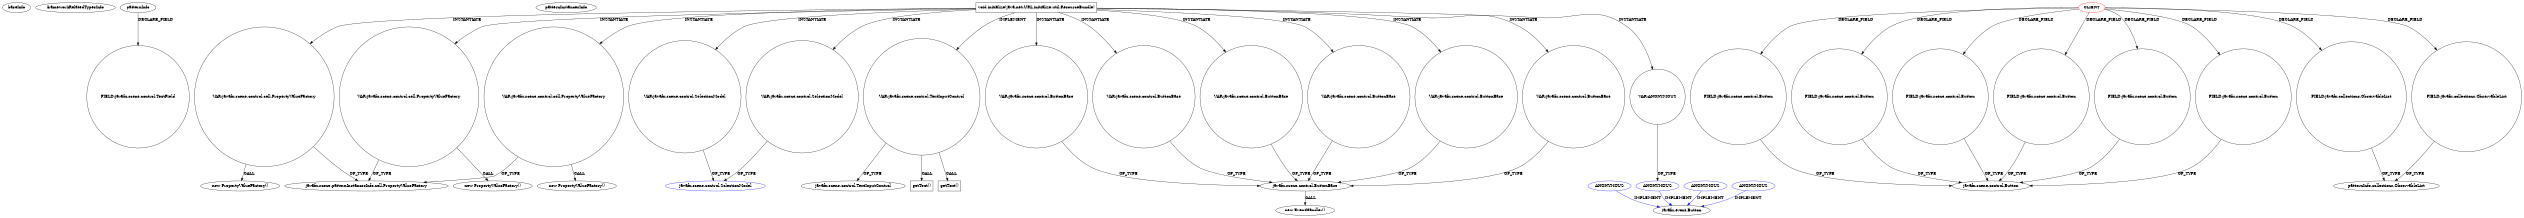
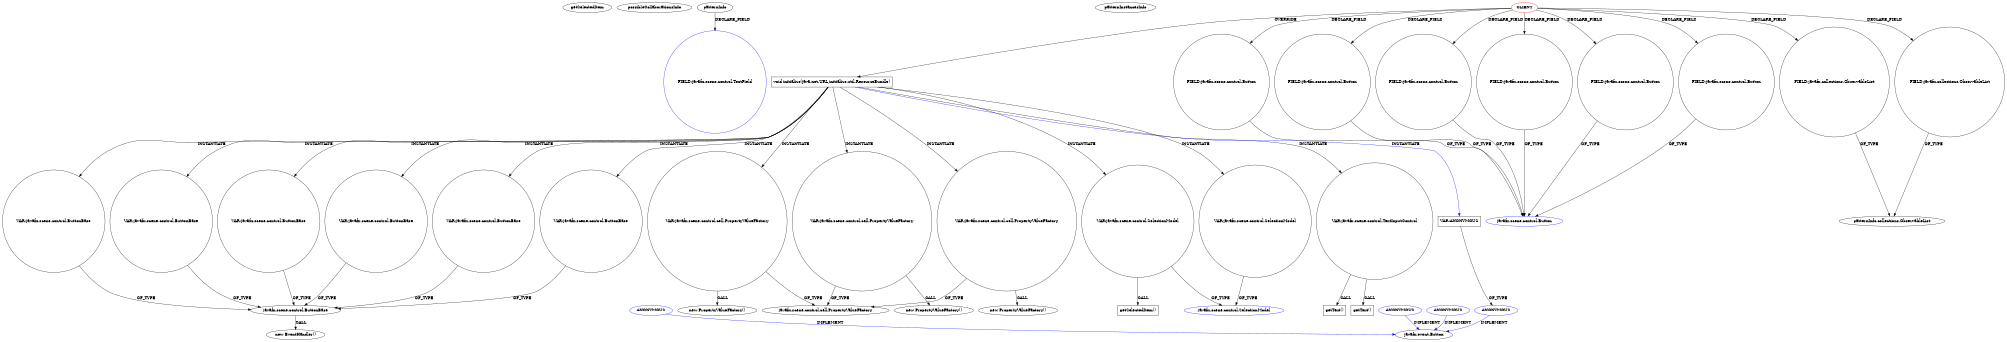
node "baseInfo": removed
node "frameworkRelatedTypesInfo": label "frameworkRelatedTypesInfo" -> "getSelectedItem"
node "possibleCollaborationsInfo": added
edge "void initialize(java.net.URL,initialize.util.ResourceBundle)" -> "VAR:ANONYMOUS": color black -> blue
edge "void initialize(java.net.URL,initialize.util.ResourceBundle)" -> "VAR:javafx.scene.control.TextInputControl": label "IMPLEMENT" -> "INSTANTIATE"
edge "CLIENT" -> "void initialize(java.net.URL,initialize.util.ResourceBundle)": added, label "OVERRIDE"
node "FIELD:javafx.scene.control.TextField": color black -> blue
node "VAR:ANONYMOUS": shape circle -> box
node "javafx.scene.patternInstancesInfo.cell.PropertyValueFactory": label "javafx.scene.patternInstancesInfo.cell.PropertyValueFactory" -> "javafx.scene.control.cell.PropertyValueFactory"
node "javafx.scene.control.TextInputControl": removed
node "javafx.scene.control.Button": color black -> blue
node "getSelectedItem()": added
